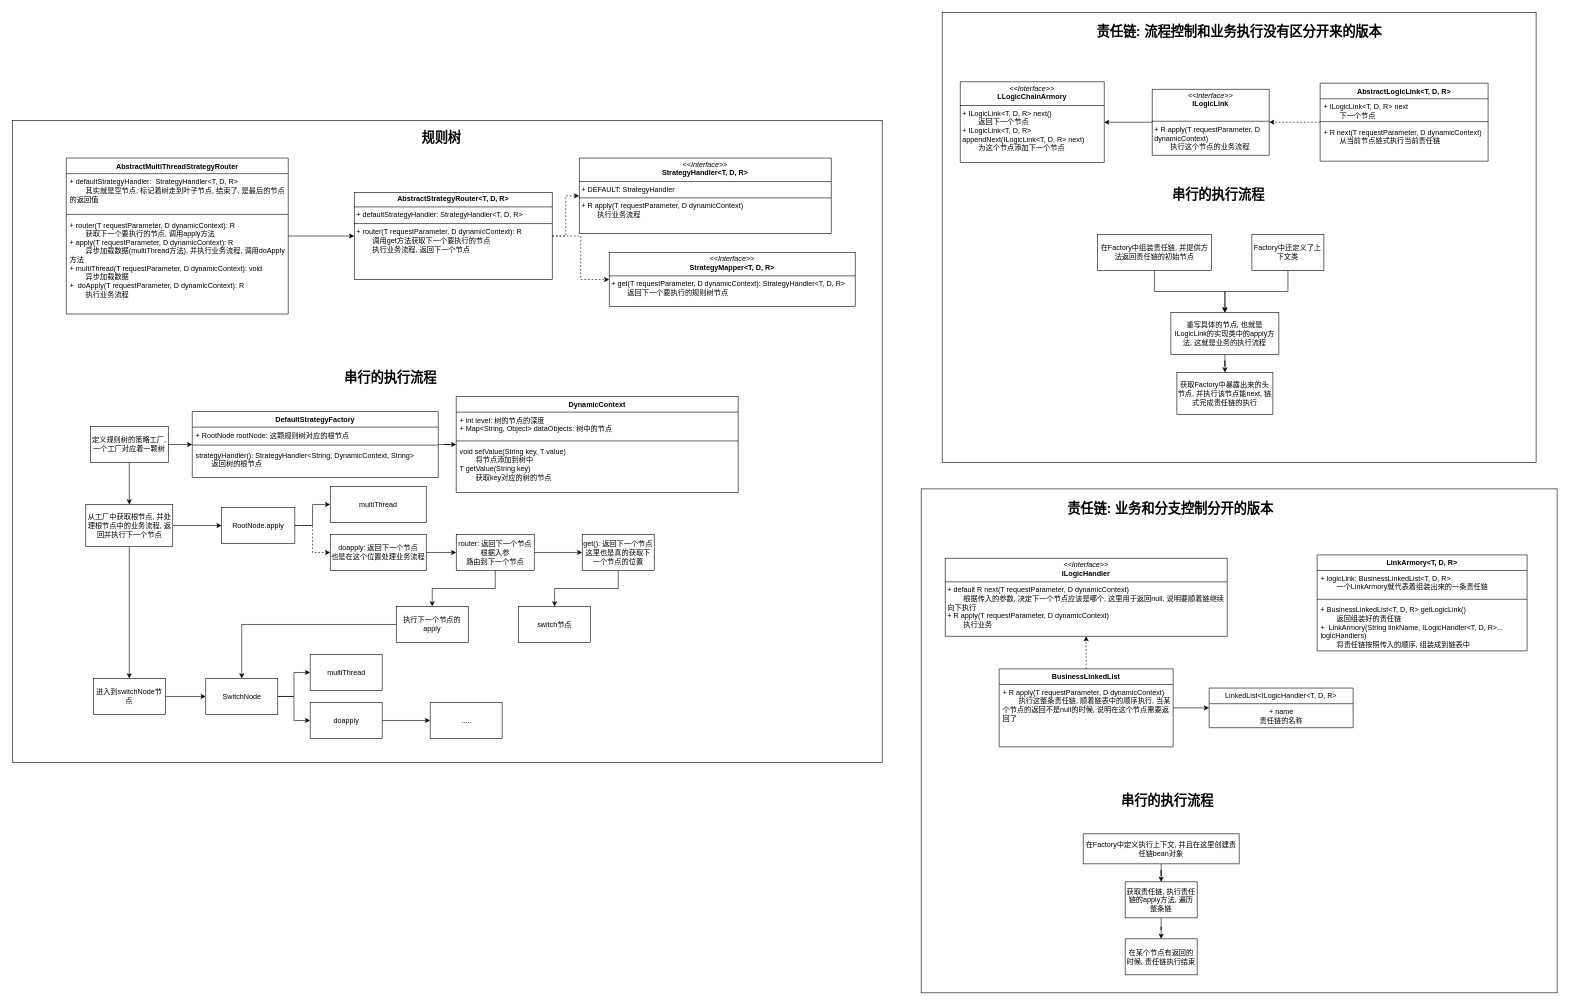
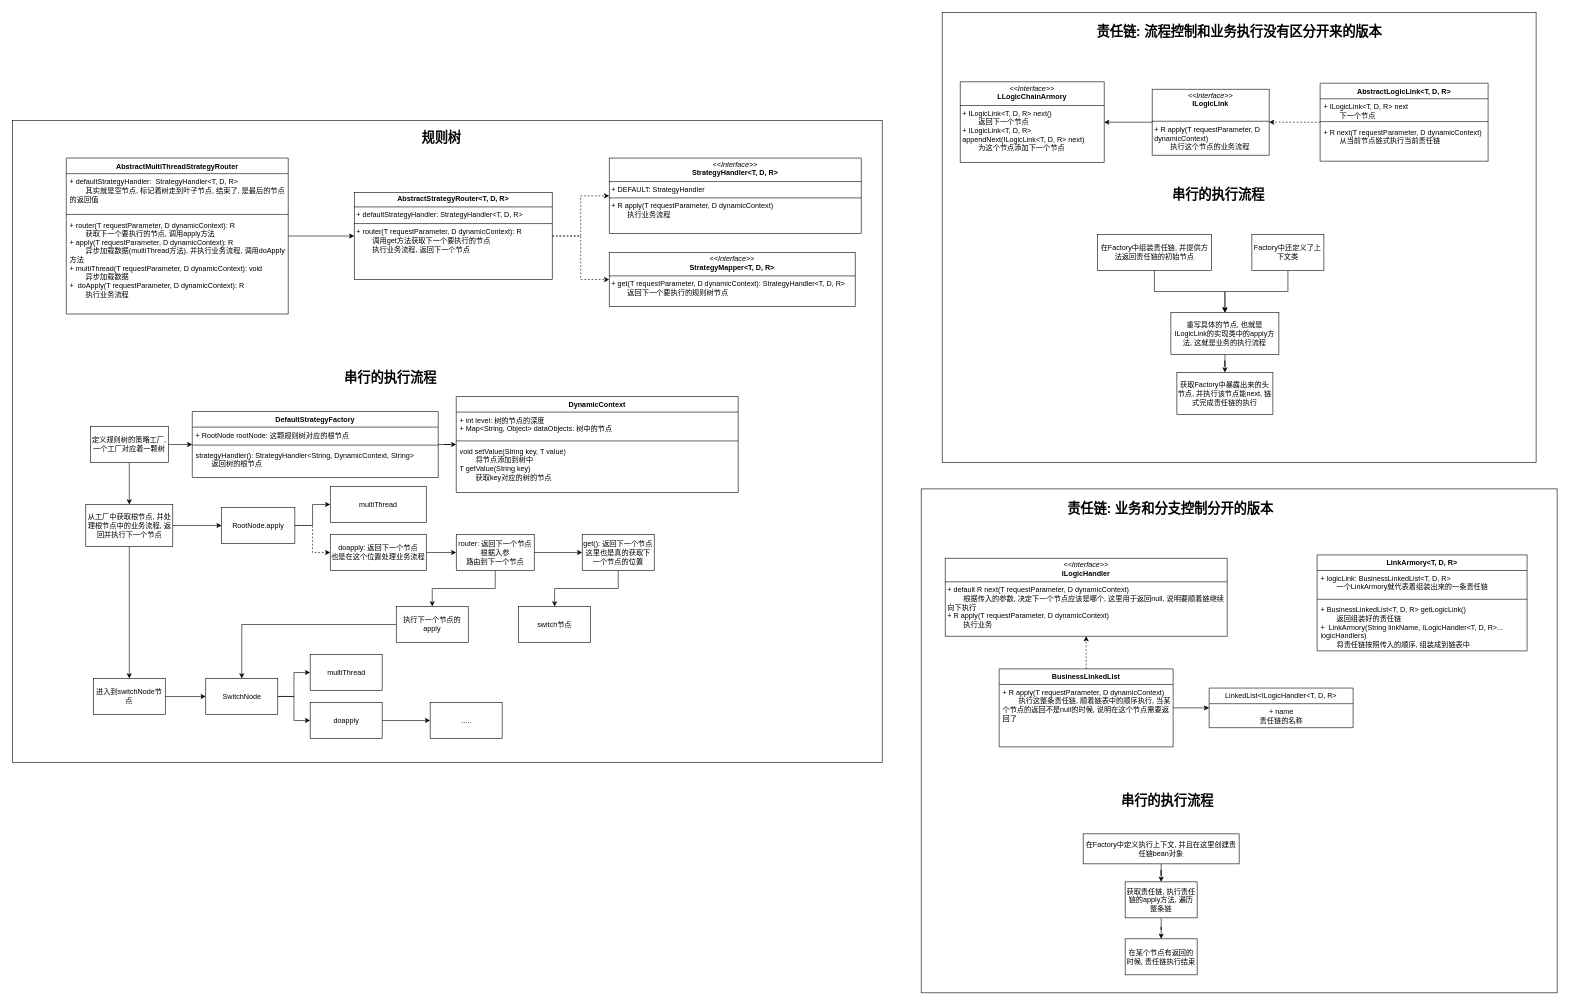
node "<<Interface>> StrategyHandler<T, D, R> + DEFAULT: StrategyHandler + R apply(T requestParameter, D dynamicContext) 执行业务流程": moved (705, 196) -> (735, 196)
